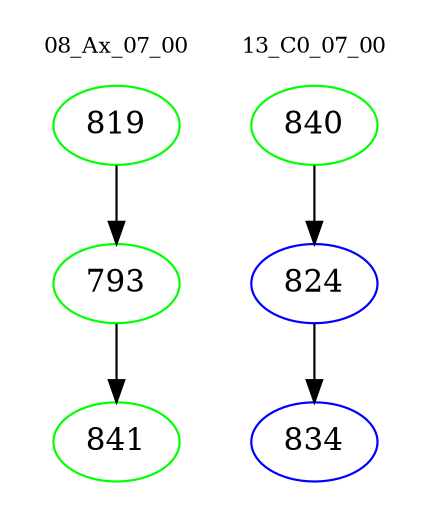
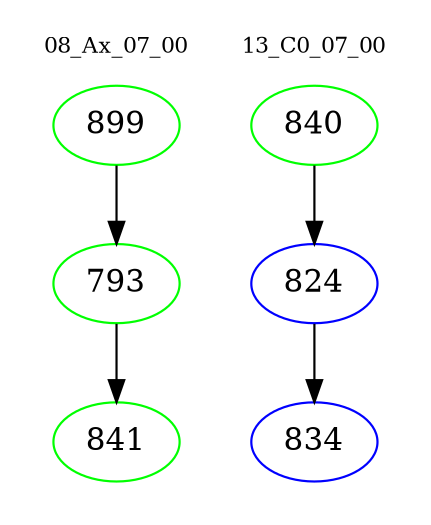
node "819": label "819" -> "899"
